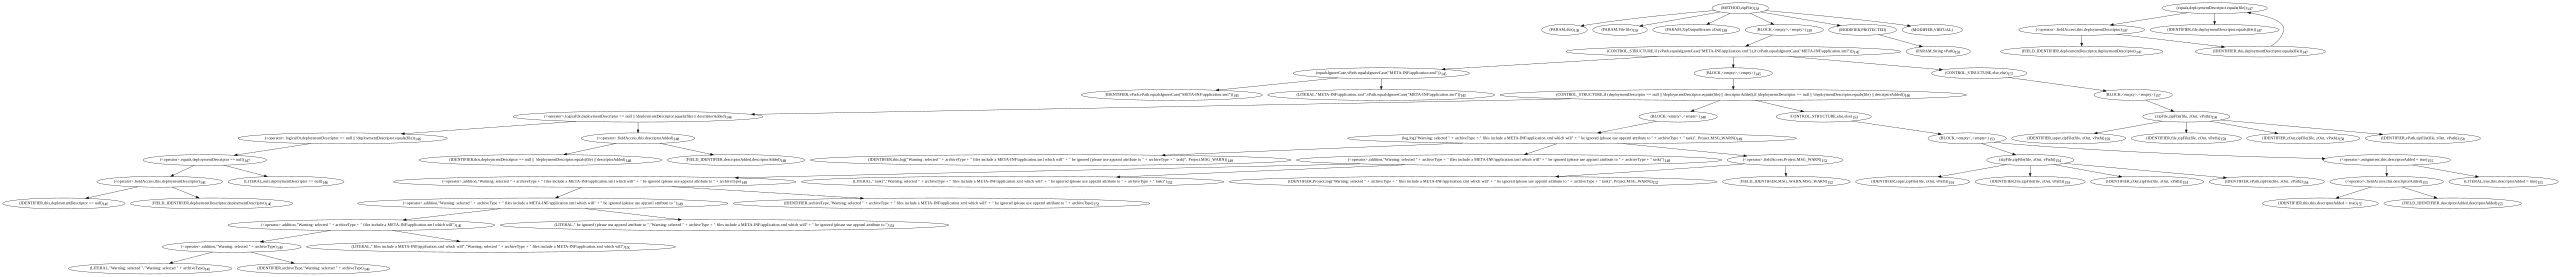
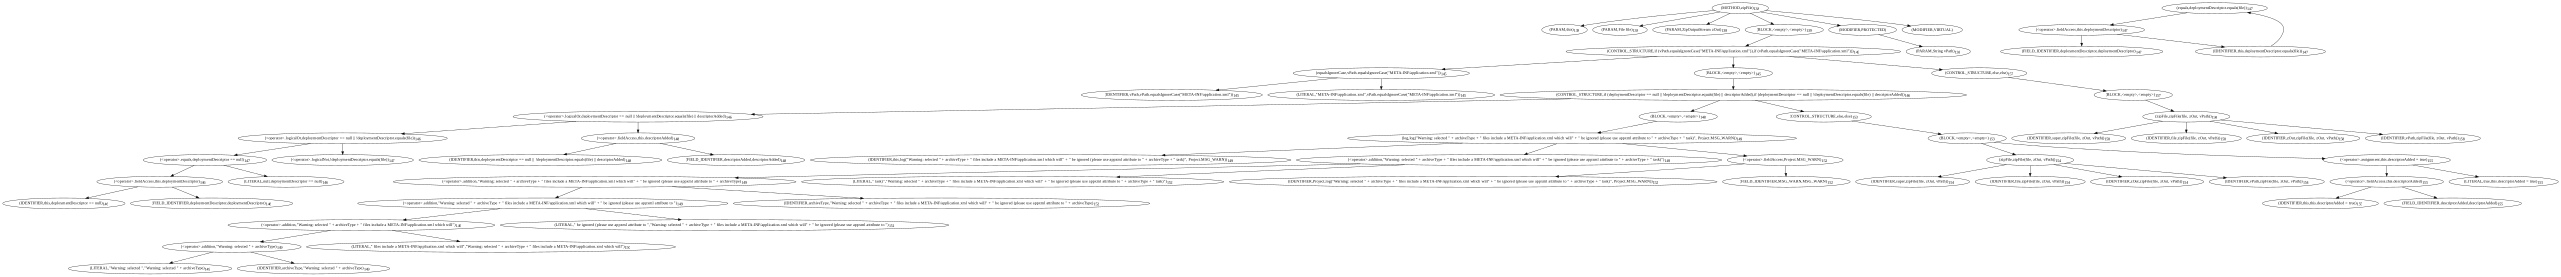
node "(IDENTIFIER,file,deploymentDescriptor.equals(file))": removed
node "(<operator>.logicalNot,!deploymentDescriptor.equals(file))": added
